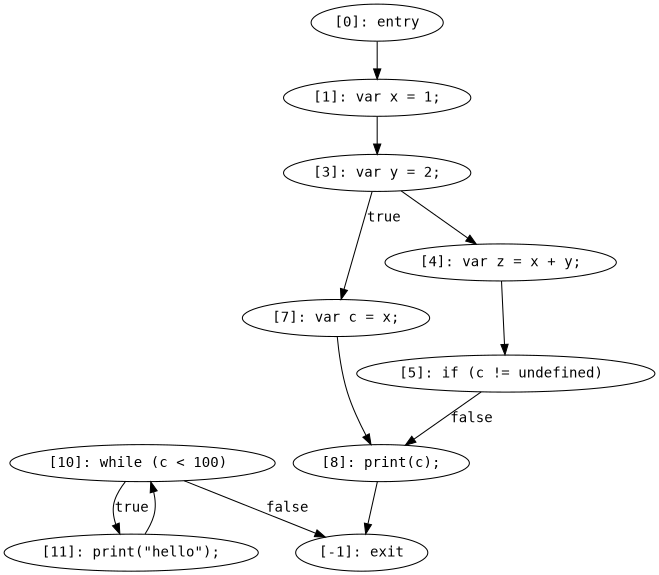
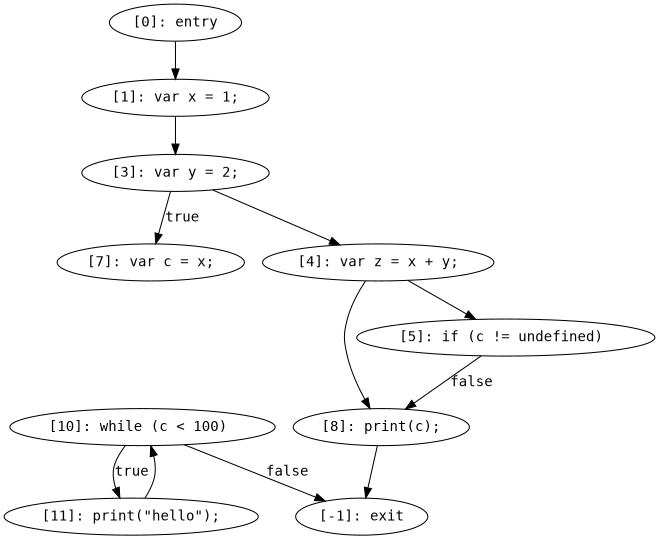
edge "[7]: var c = x;" -> "[8]: print(c);": now "[4]: var z = x + y;" -> "[8]: print(c);"
